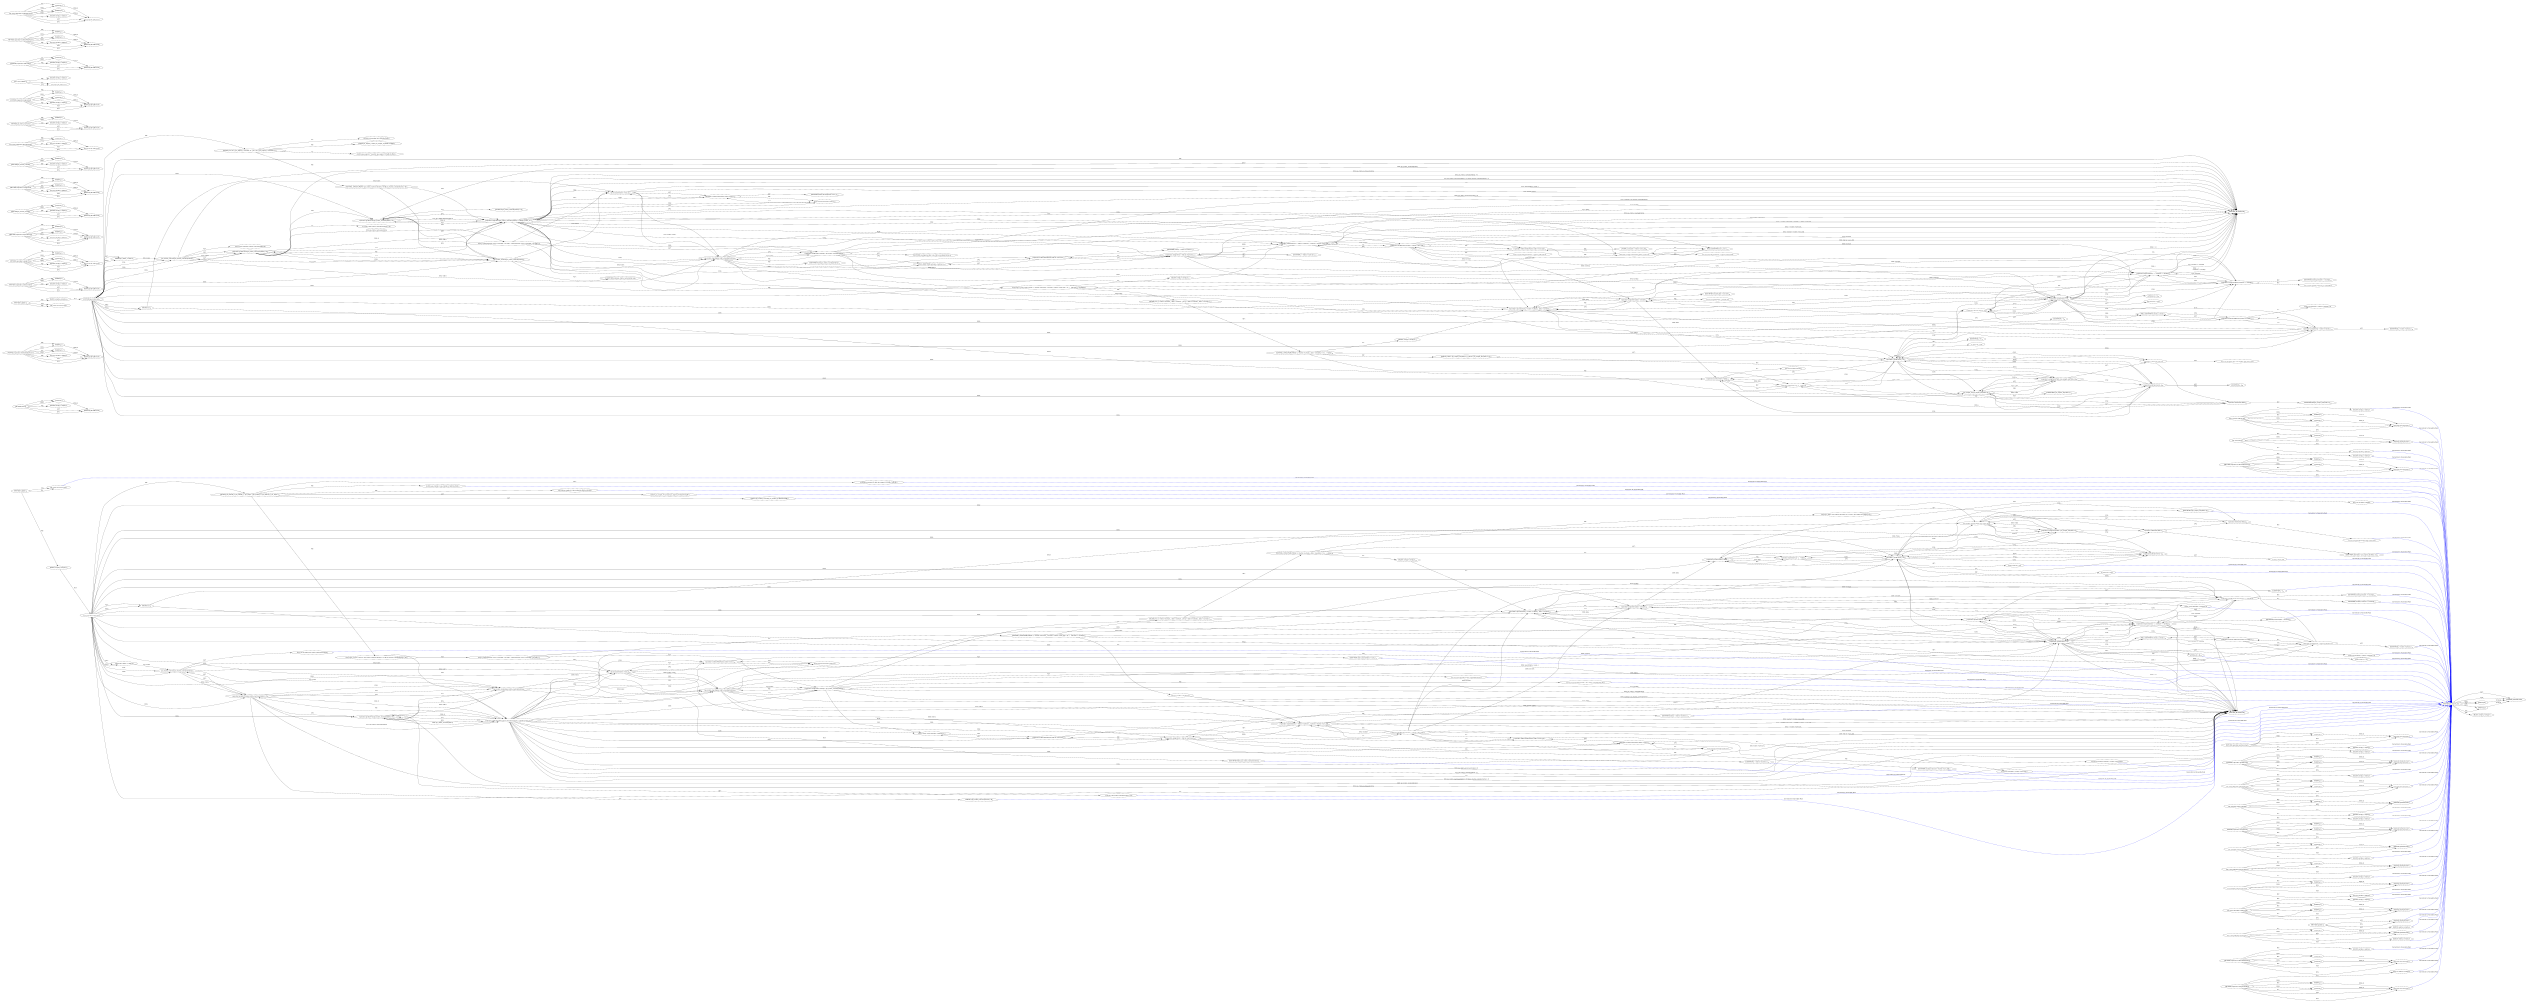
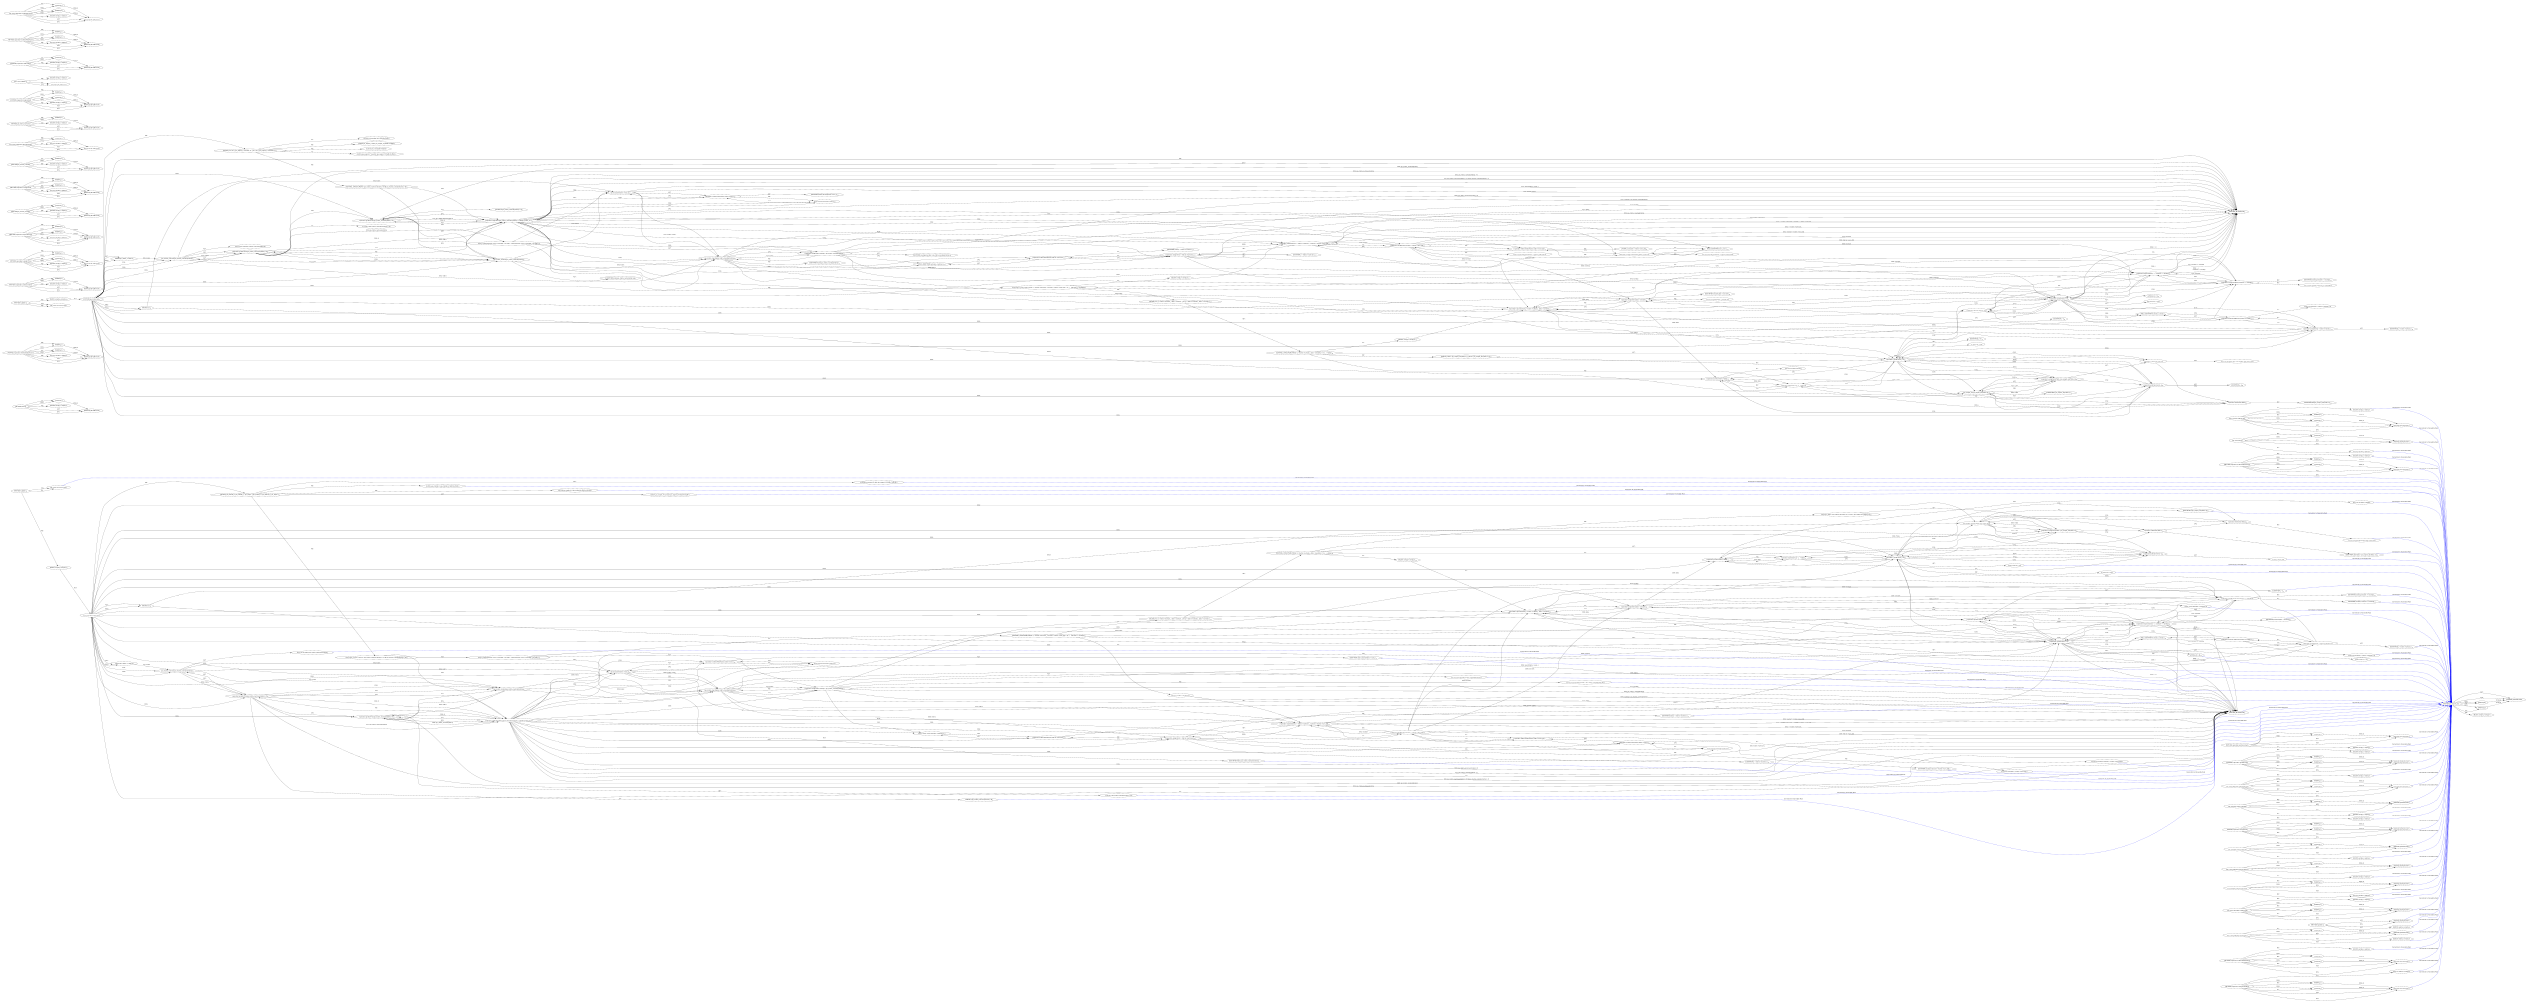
node "<(LOCAL,int j: int)<SUB>4</SUB>>": added
node "<(LOCAL,jas_matind_t rowstep: jas_matind_t)<SUB>6</SUB>>": removed
